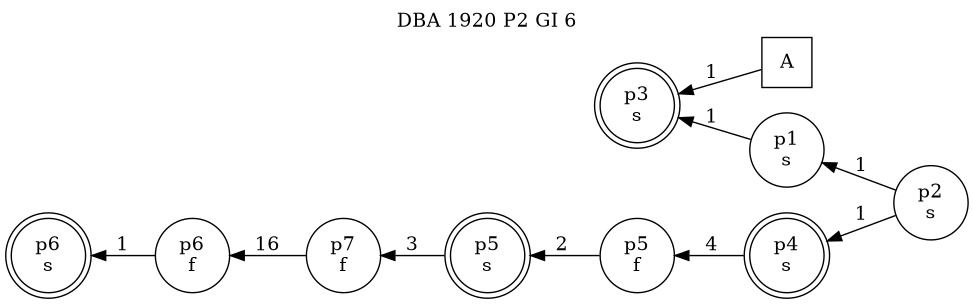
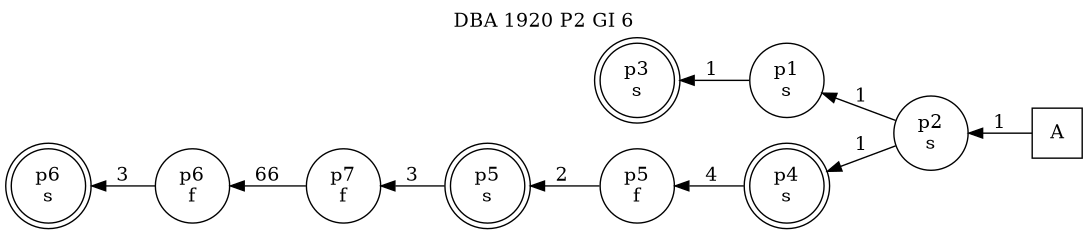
edge "A" -> "p3 s": now "A" -> "p2 s"
edge "p6 f" -> "p6 s": label "1" -> "3"
edge "p7 f" -> "p6 f": label "16" -> "66"
